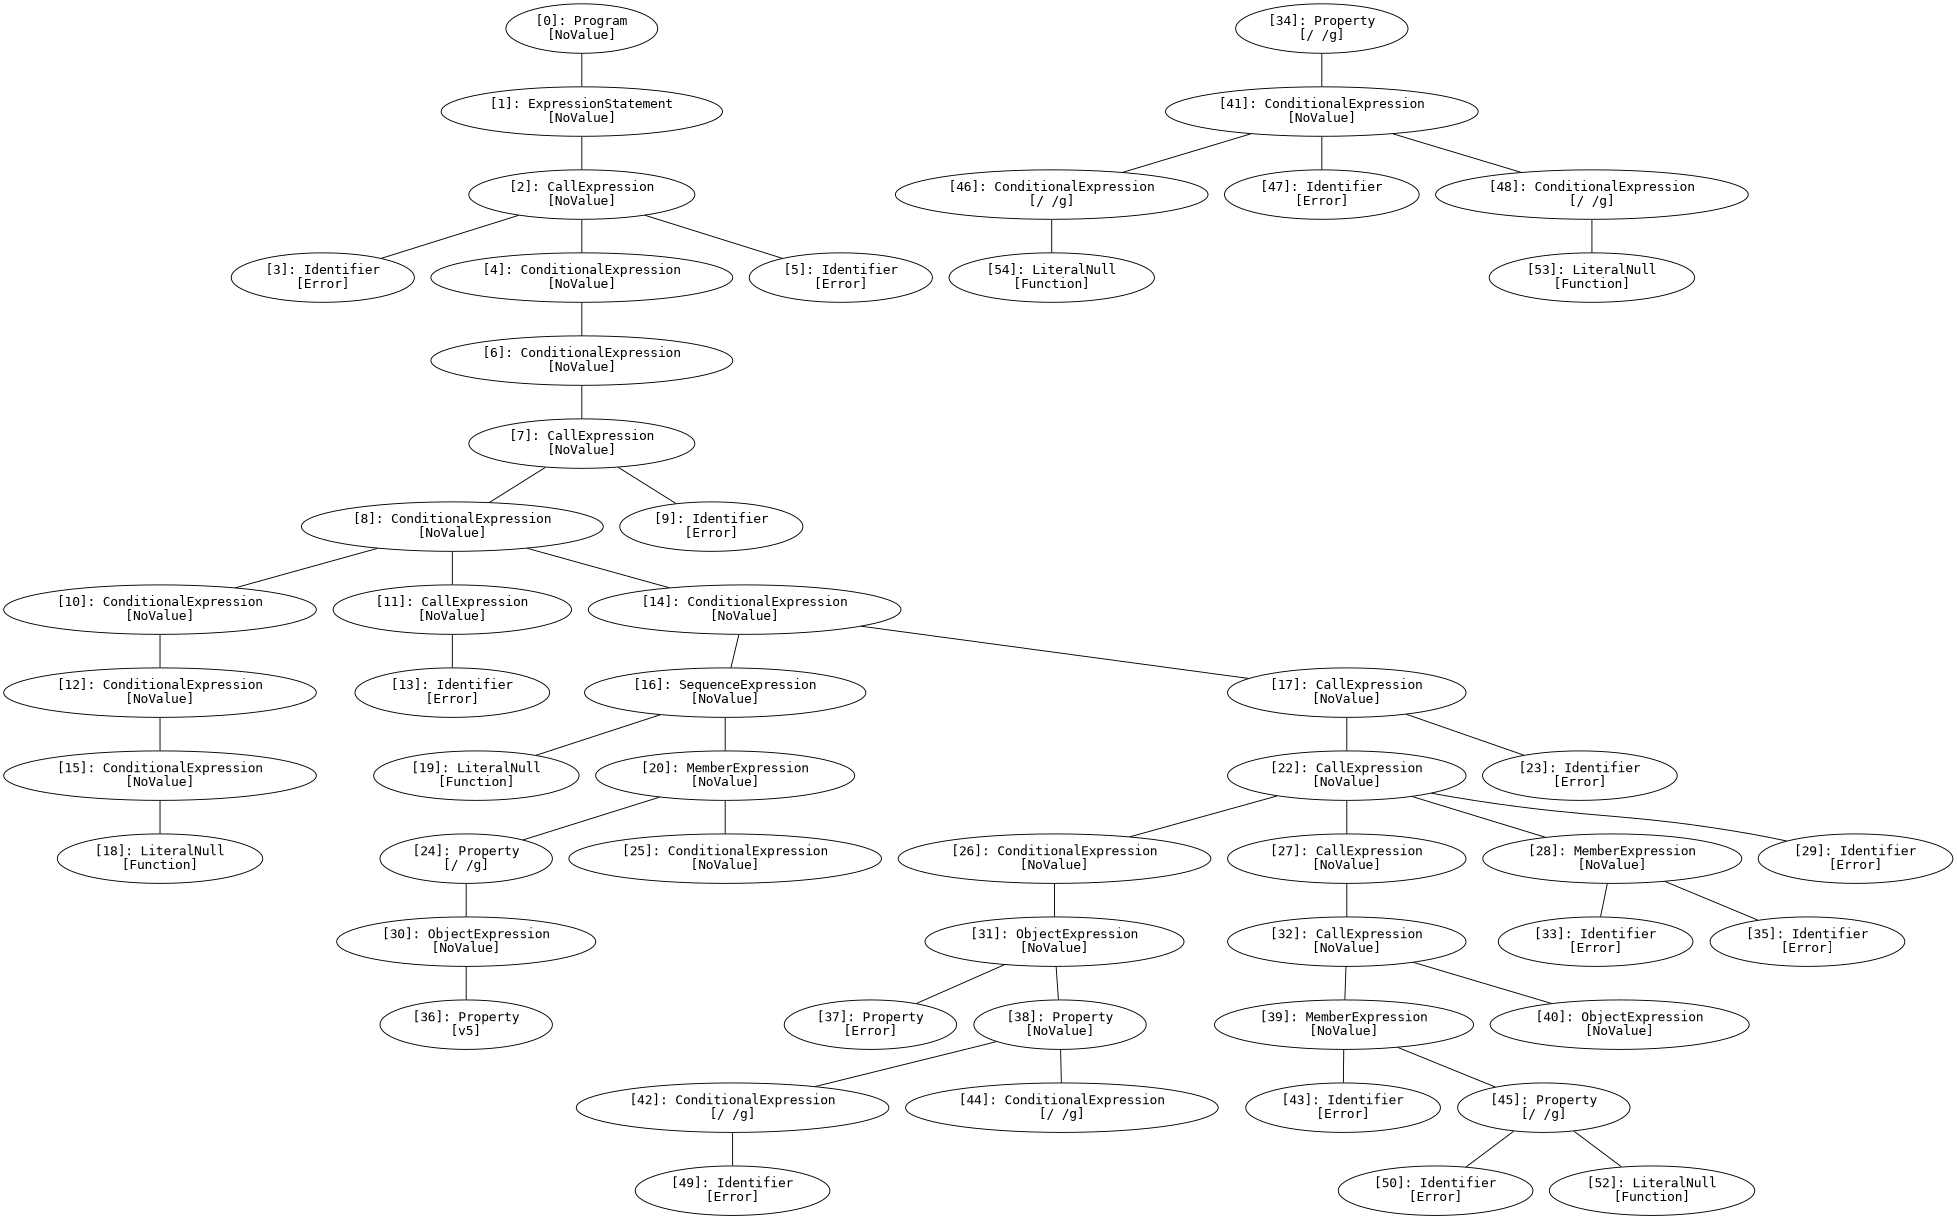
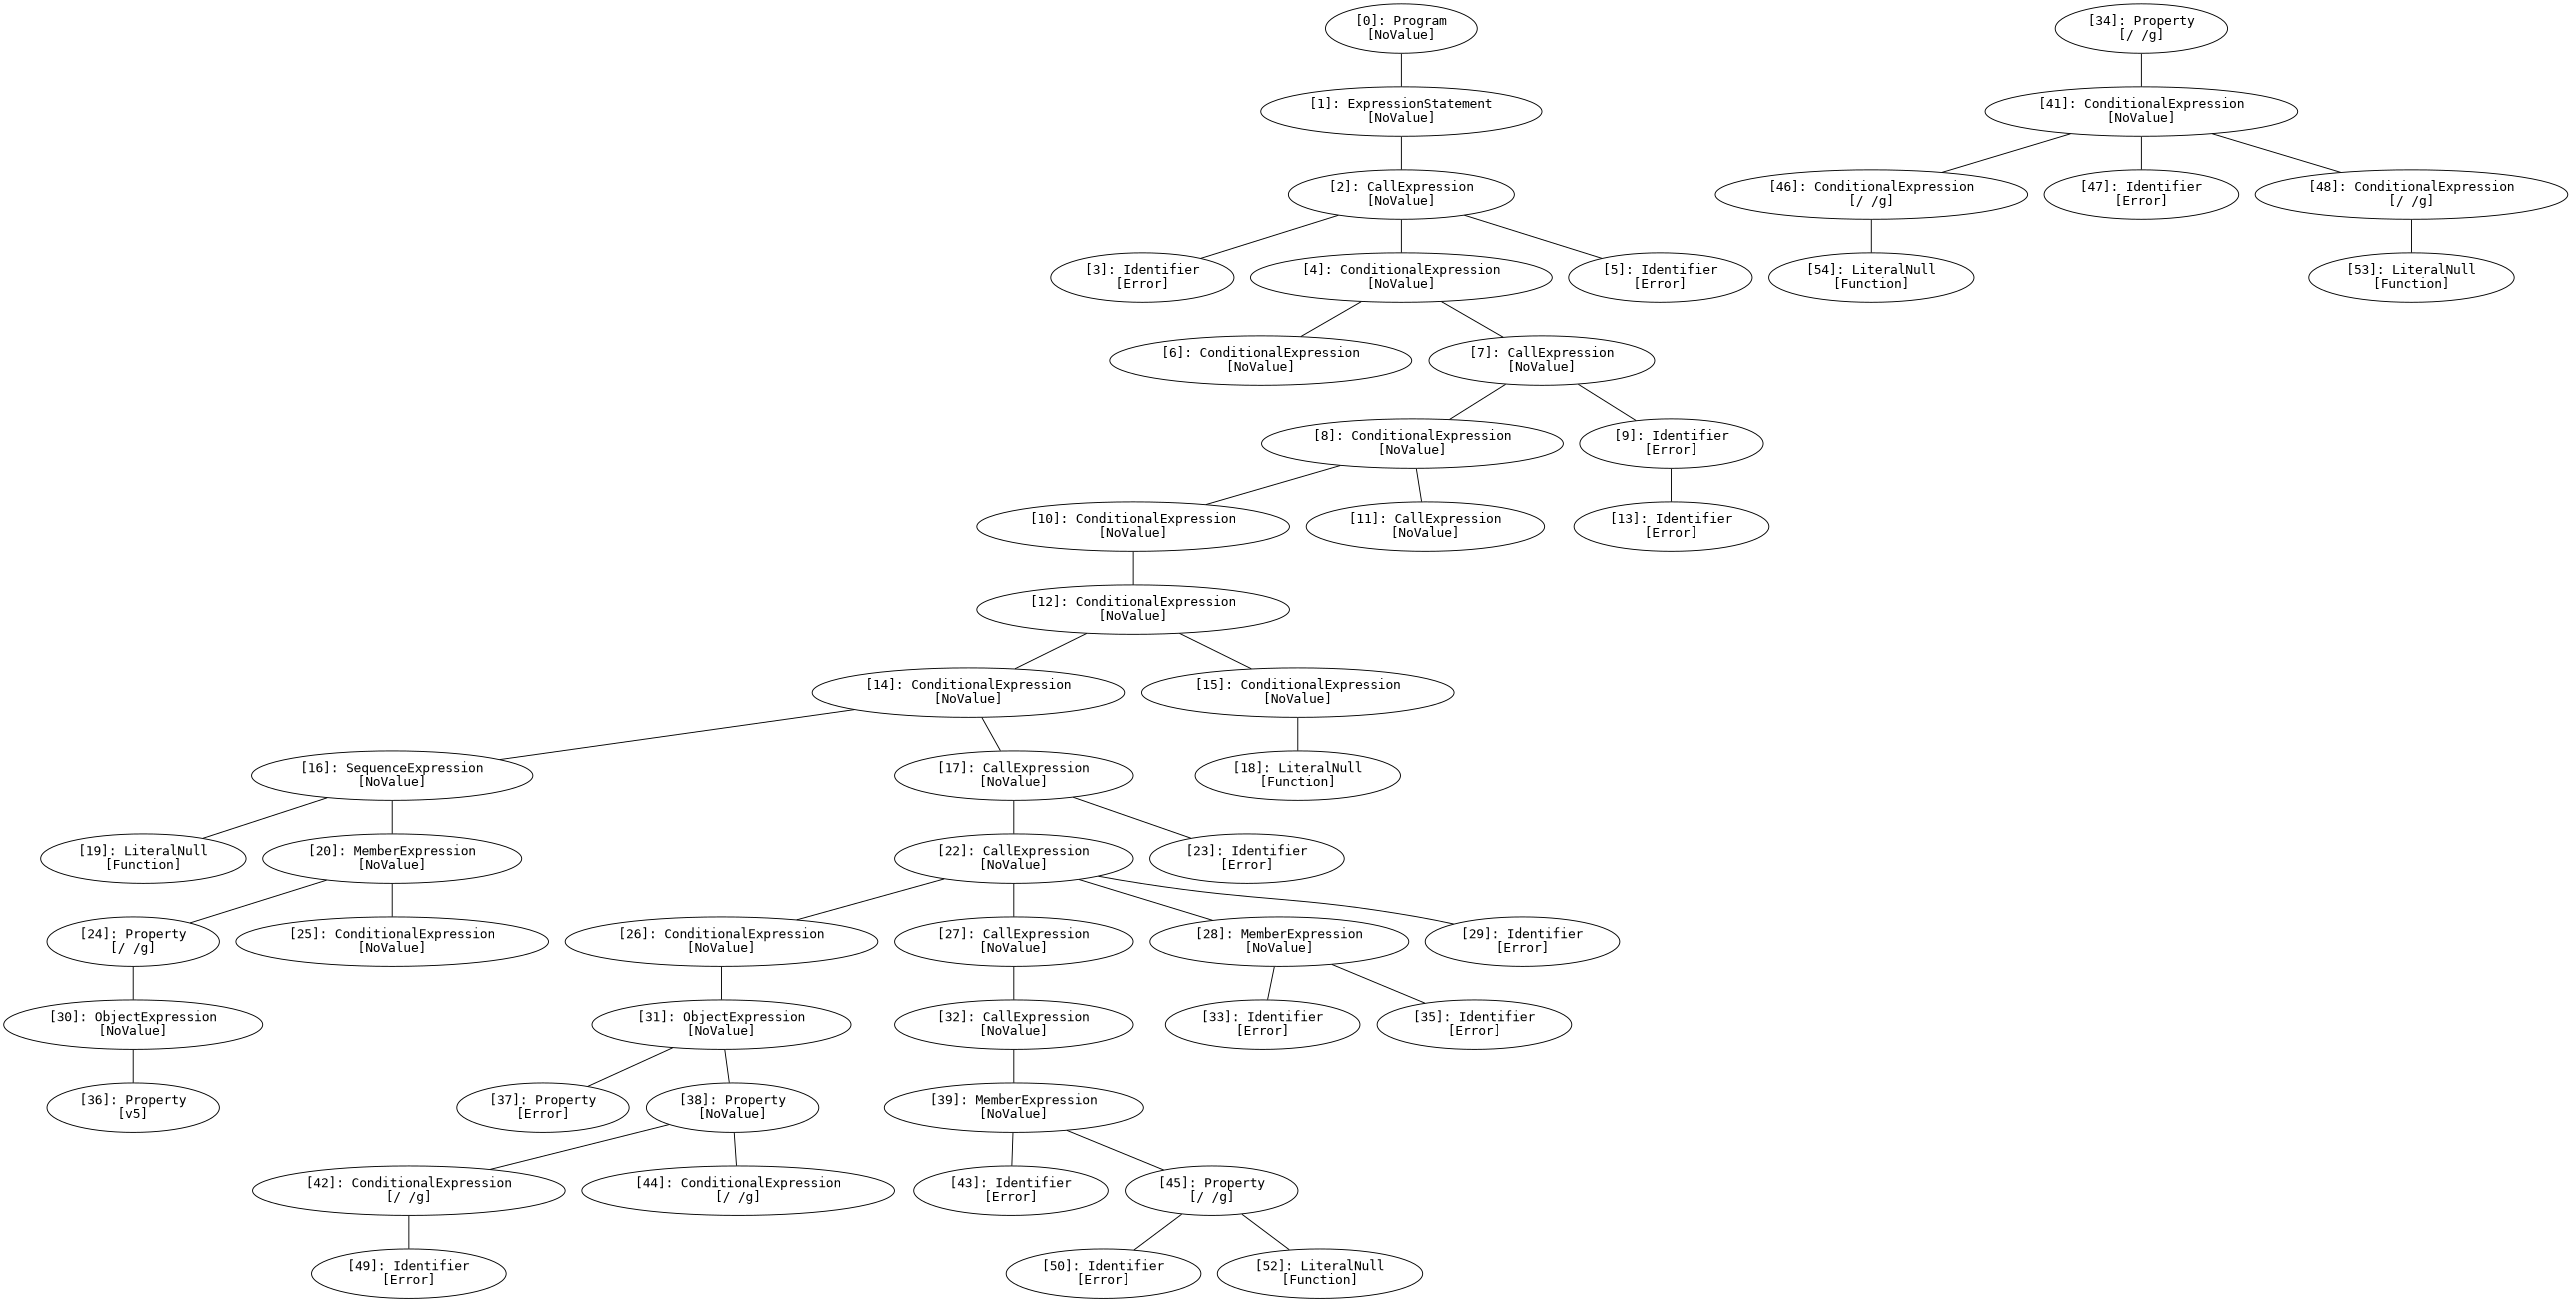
edge "[6]: ConditionalExpression [NoValue]" -- "[7]: CallExpression [NoValue]": now "[4]: ConditionalExpression [NoValue]" -- "[7]: CallExpression [NoValue]"
edge "[8]: ConditionalExpression [NoValue]" -- "[14]: ConditionalExpression [NoValue]": now "[12]: ConditionalExpression [NoValue]" -- "[14]: ConditionalExpression [NoValue]"
edge "[11]: CallExpression [NoValue]" -- "[13]: Identifier [Error]": now "[9]: Identifier [Error]" -- "[13]: Identifier [Error]"
node "[40]: ObjectExpression [NoValue]": removed
